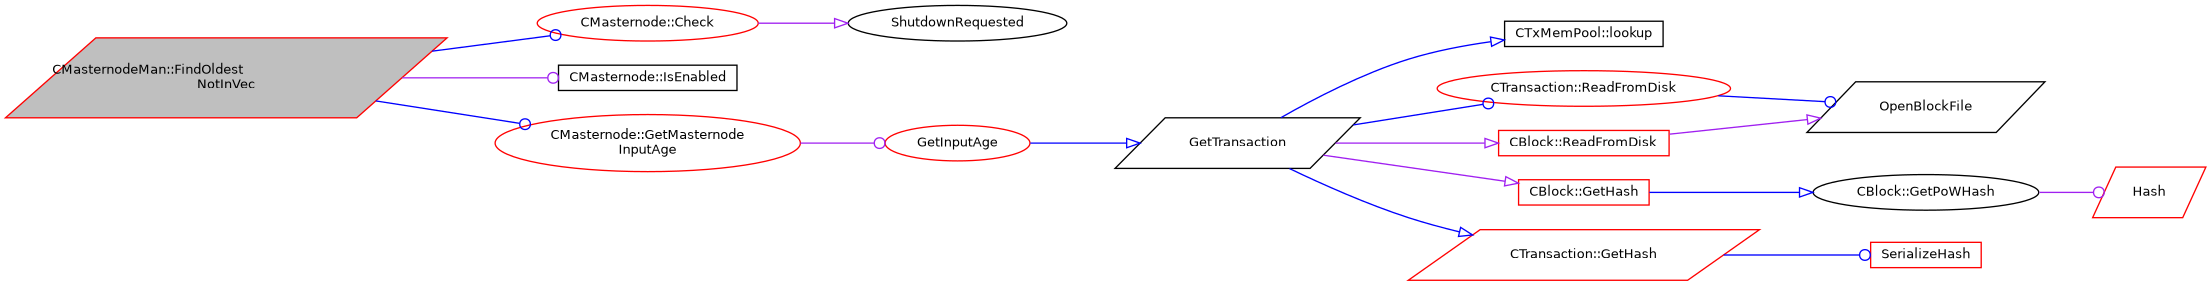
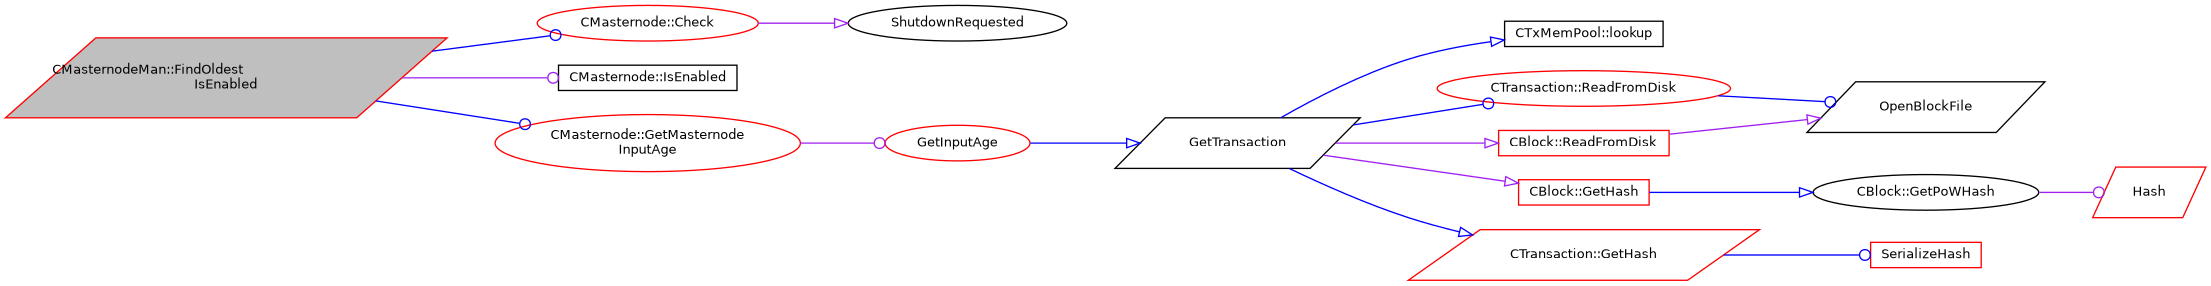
node "CMasternodeMan::FindOldest NotInVec": label "CMasternodeMan::FindOldest NotInVec" -> "CMasternodeMan::FindOldest IsEnabled"
